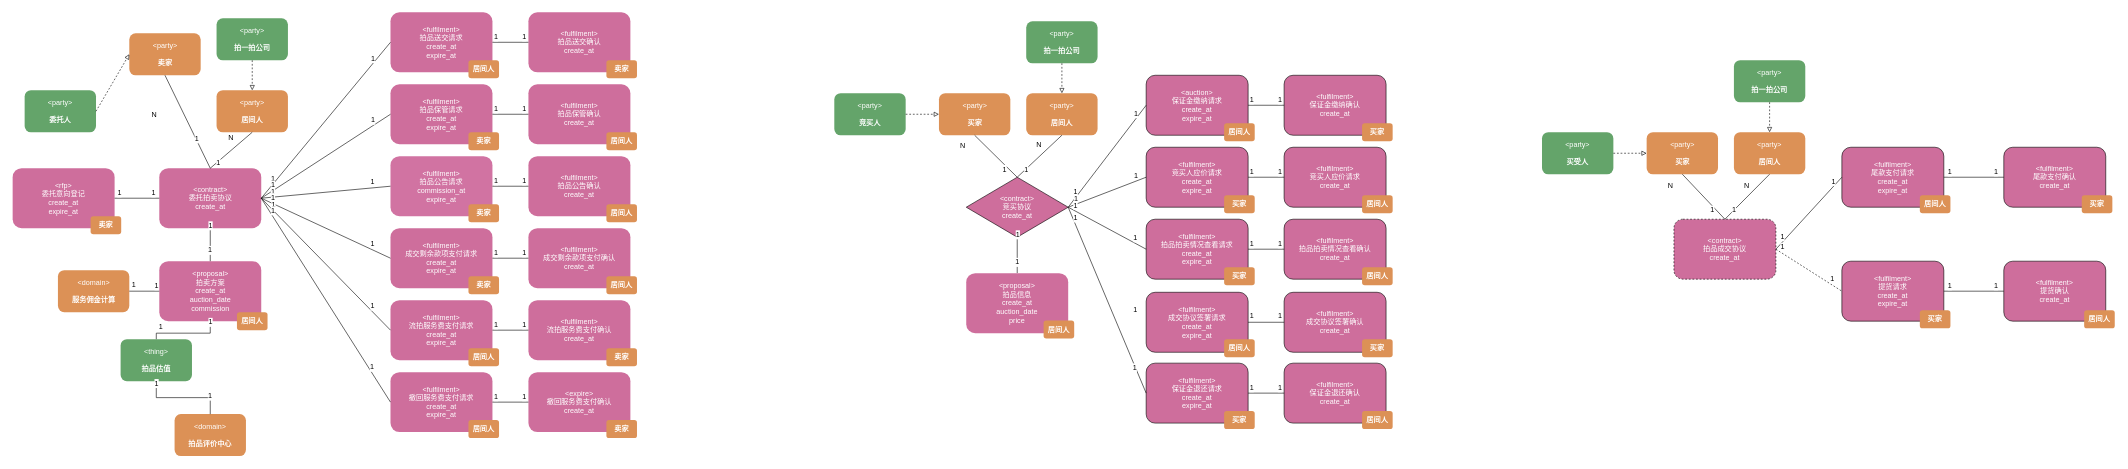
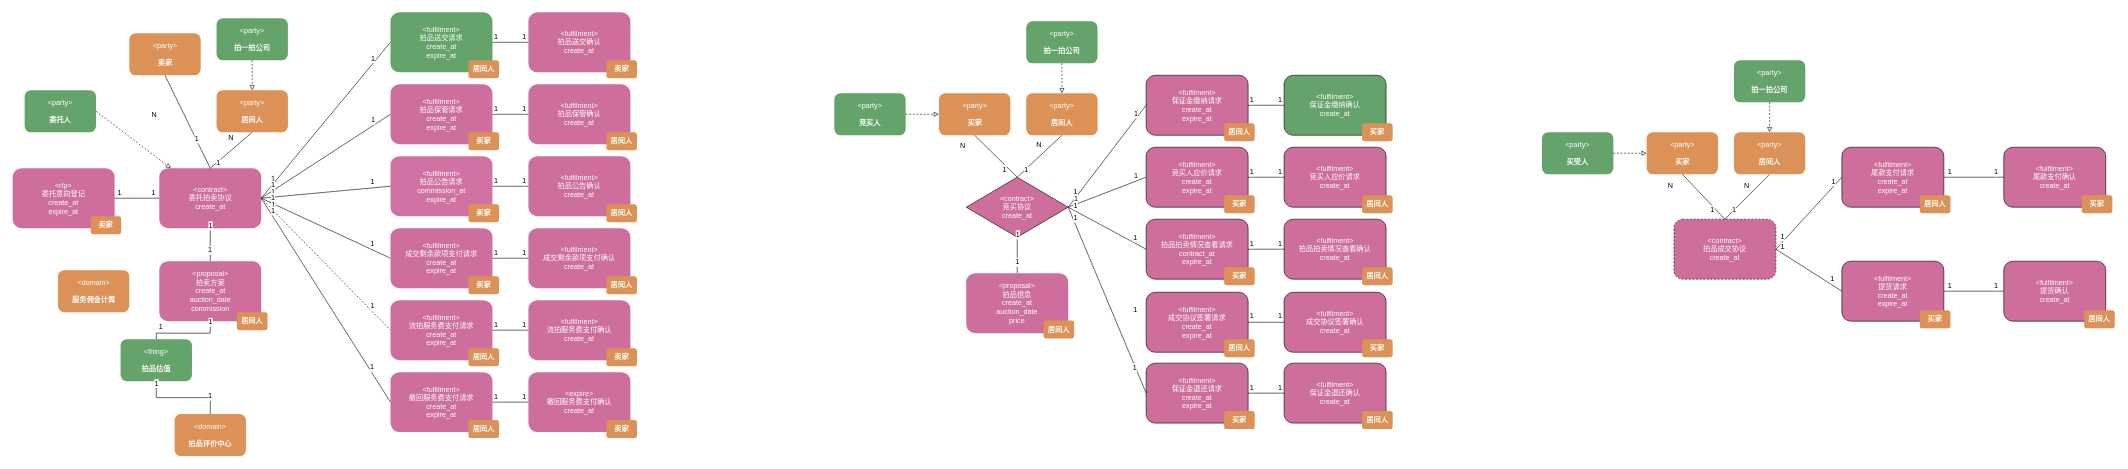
node "<fulfilment> 拍品送交请求 create_at expire_at": fillcolor #ce6e9c -> #64a46a
edge "<party> 委托人" -> "<party> 卖家": now "<party> 委托人" -> "<contract> 委托拍卖协议 create_at"
node "<auction> 保证金缴纳请求 create_at expire_at": label "<auction> 保证金缴纳请求 create_at expire_at" -> "<fulfilment> 保证金缴纳请求 create_at expire_at"
node "<fulfilment> 保证金缴纳确认 create_at": fillcolor #ce6e9c -> #64a46a
node "<fulfilment> 拍品拍卖情况查看请求 create_at expire_at": label "<fulfilment> 拍品拍卖情况查看请求 create_at expire_at" -> "<fulfilment> 拍品拍卖情况查看请求 contract_at expire_at"
edge "<contract> 委托拍卖协议 create_at" -- "<fulfilment> 流拍服务费支付请求 create_at expire_at": style solid -> dashed
edge "<contract> 拍品成交协议 create_at" -- "<fulfilment> 提货请求 create_at expire_at": style dashed -> solid
edge "<domain> 服务佣金计算" -- "<proposal> 拍卖方案 create_at auction_date commission": removed, labels "1", "1"
